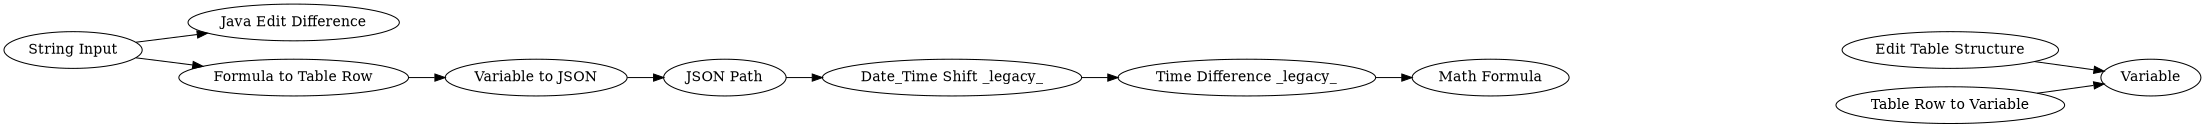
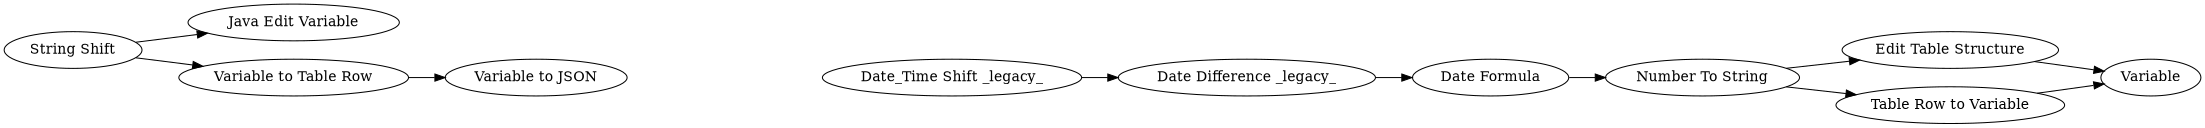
node "Java Edit Difference": label "Java Edit Difference" -> "Java Edit Variable"
node "String Input": label "String Input" -> "String Shift"
node "Formula to Table Row": label "Formula to Table Row" -> "Variable to Table Row"
node "JSON Path": removed
node "Time Difference _legacy_": label "Time Difference _legacy_" -> "Date Difference _legacy_"
node "Math Formula": label "Math Formula" -> "Date Formula"
node "Number To String": added
